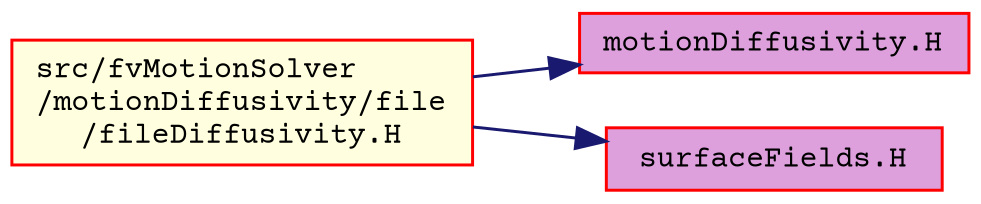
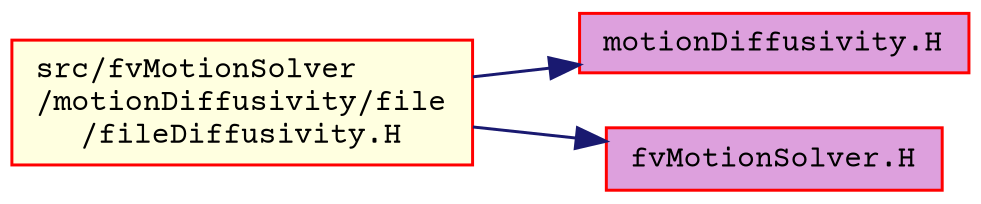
node "surfaceFields.H": label "surfaceFields.H" -> "fvMotionSolver.H"
